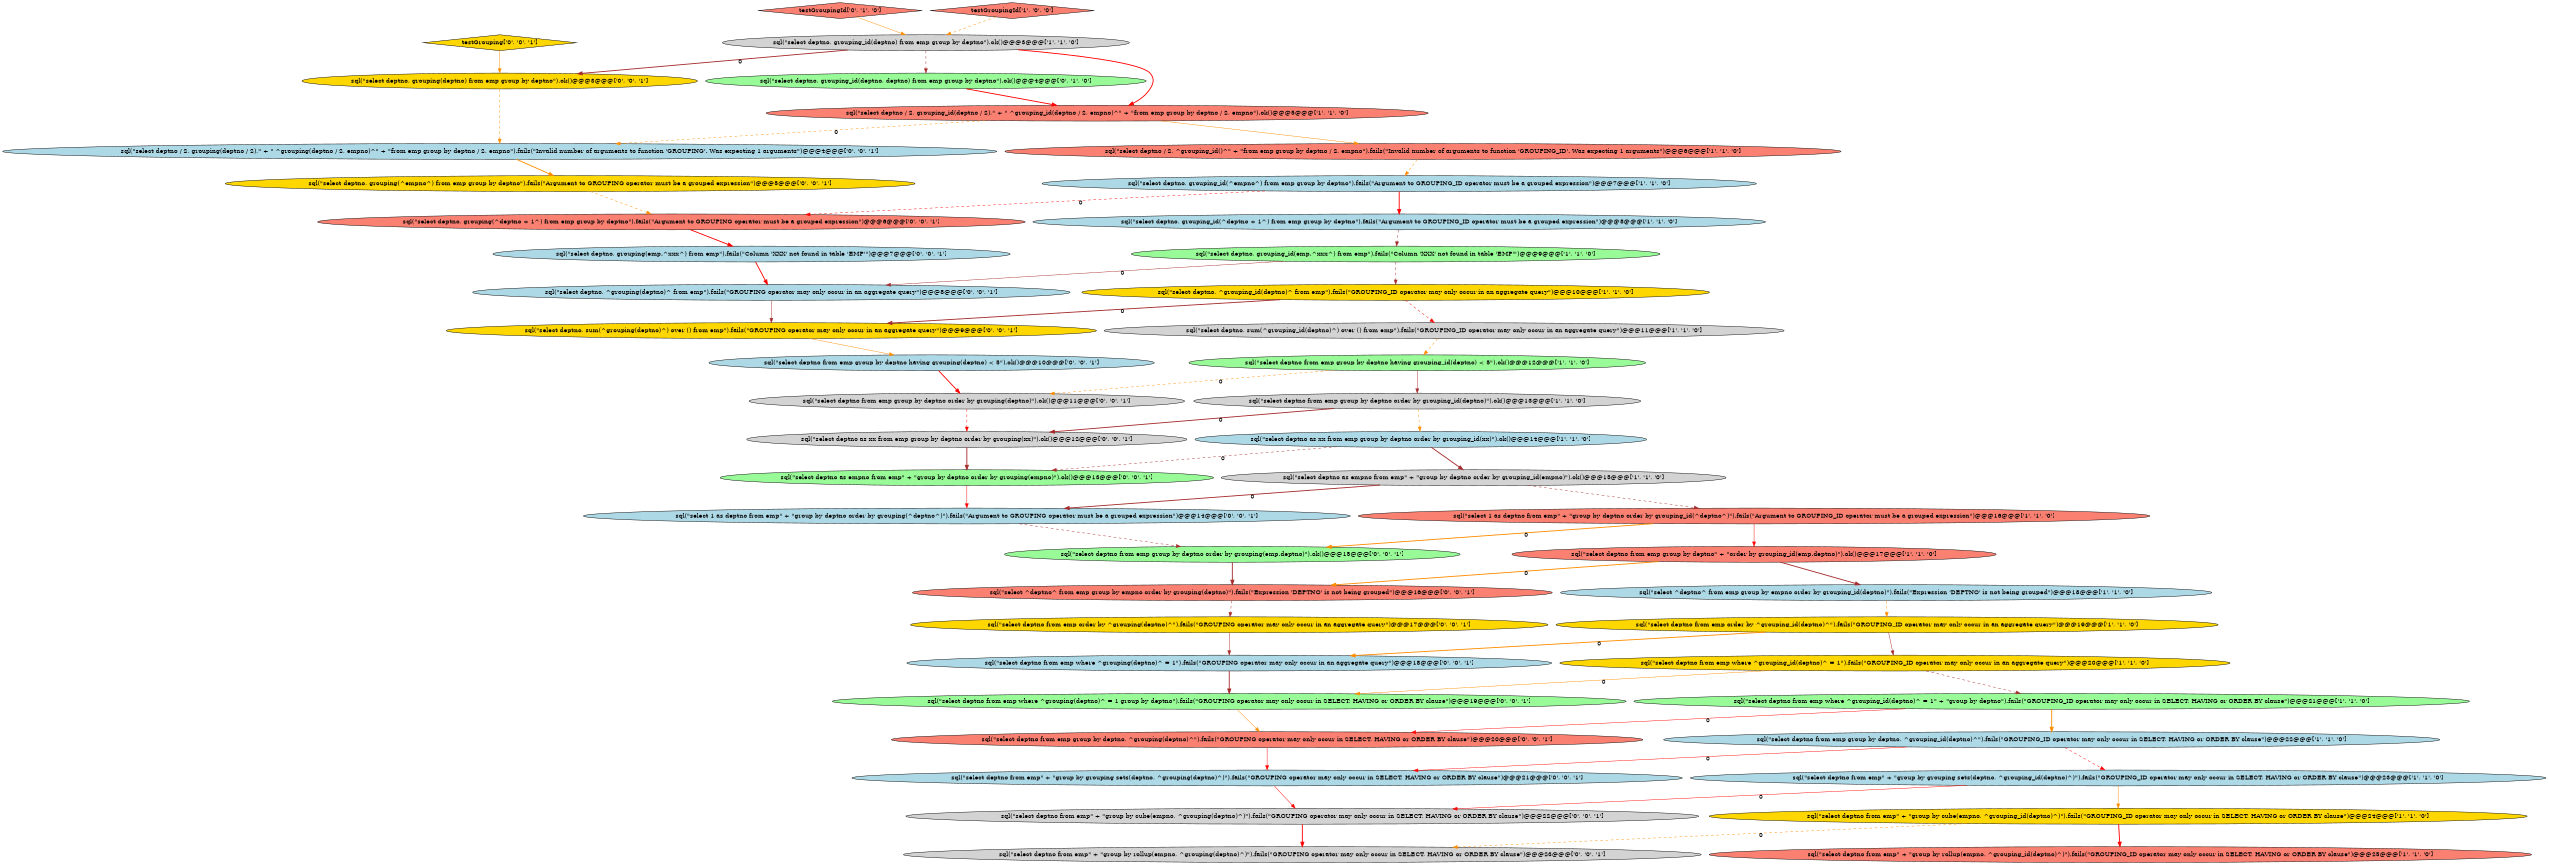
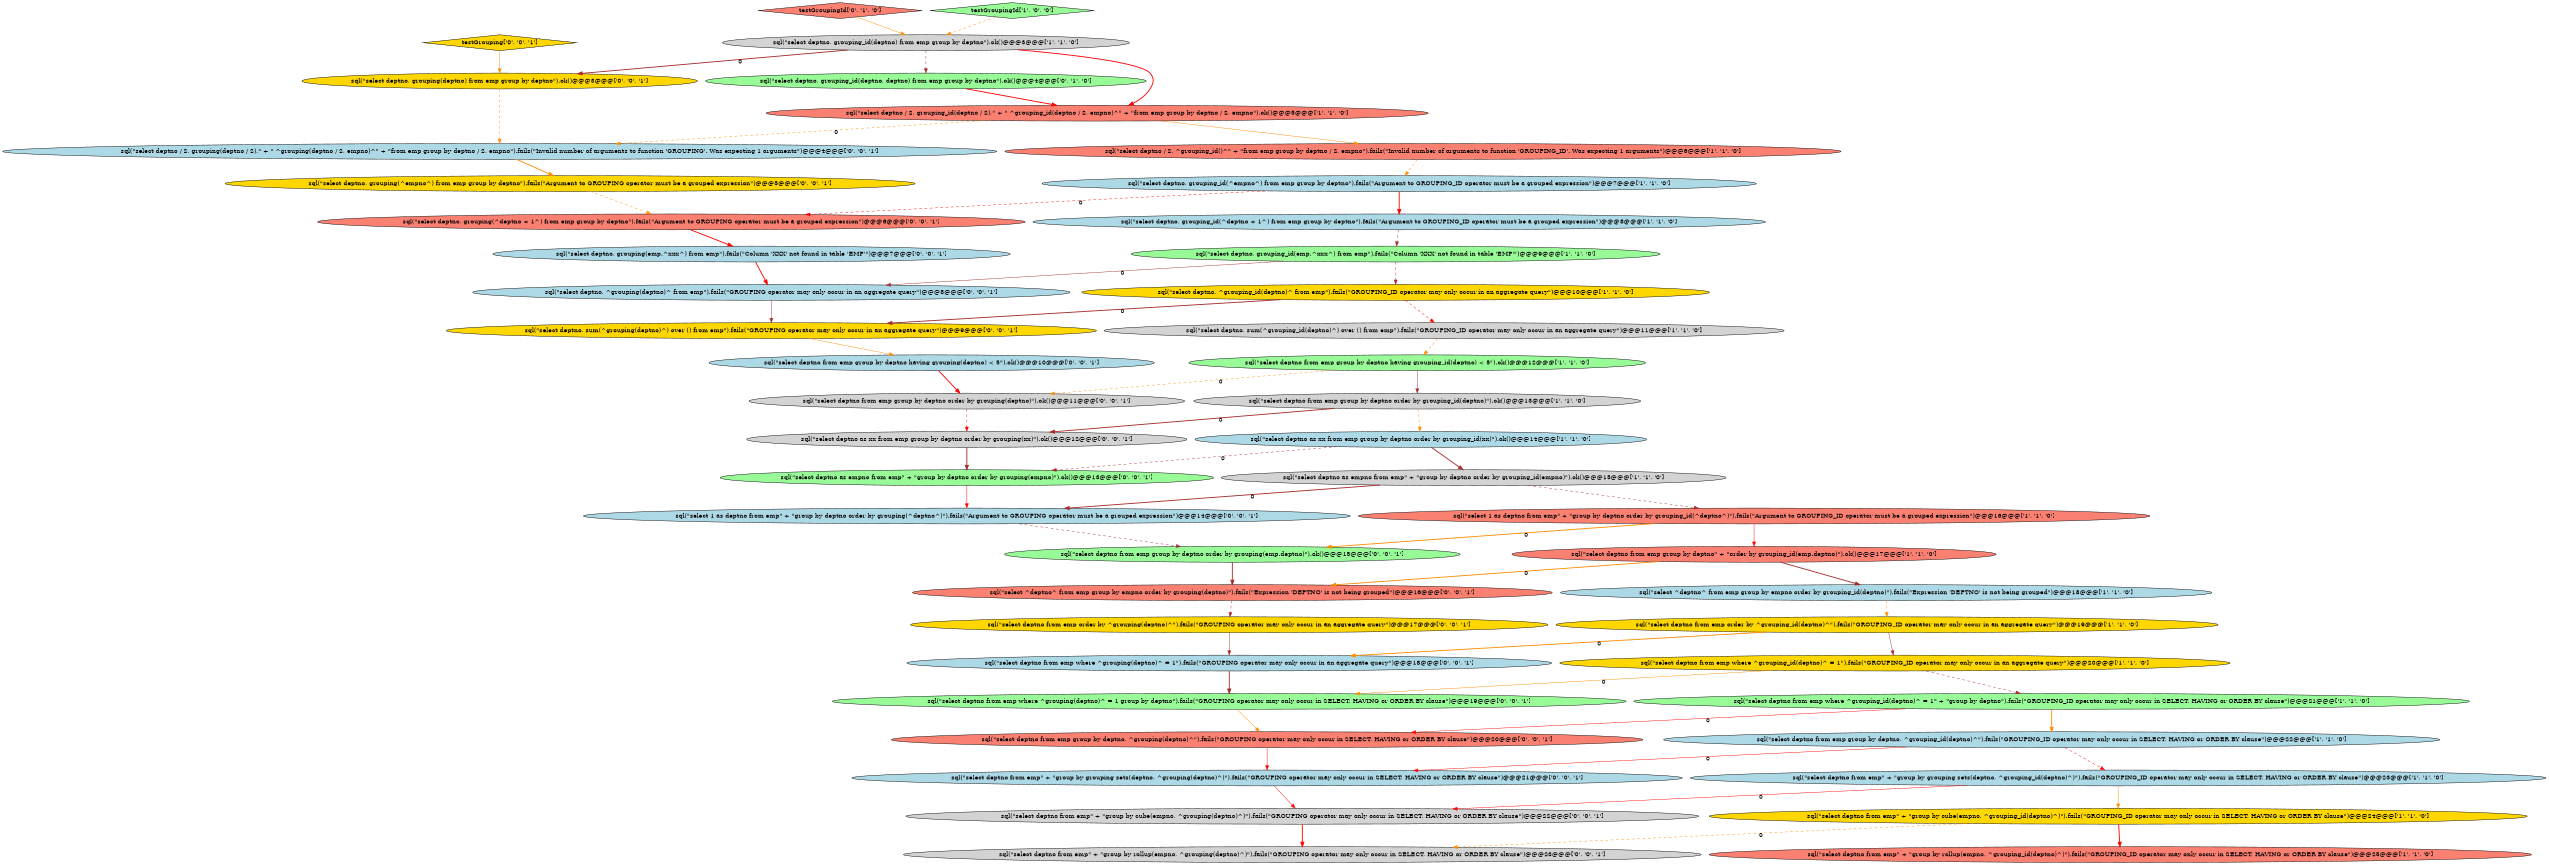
node "testGroupingId['1', '0', '0']": fillcolor salmon -> palegreen
